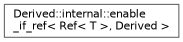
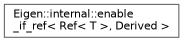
node "Derived::internal::enable _if_ref< Ref< T >, Derived >": label "Derived::internal::enable _if_ref< Ref< T >, Derived >" -> "Eigen::internal::enable _if_ref< Ref< T >, Derived >"
